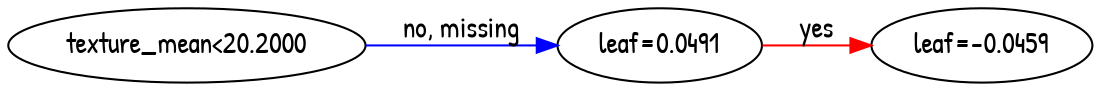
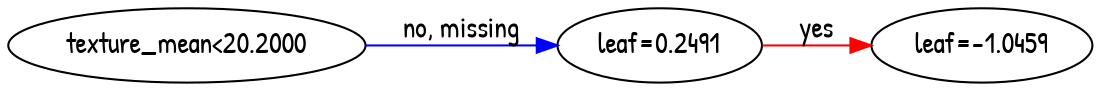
node "leaf=0.0491": label "leaf=0.0491" -> "leaf=0.2491"
node "leaf=-0.0459": label "leaf=-0.0459" -> "leaf=-1.0459"
